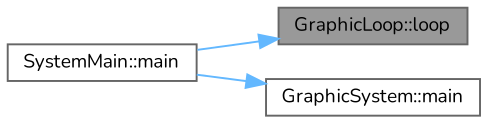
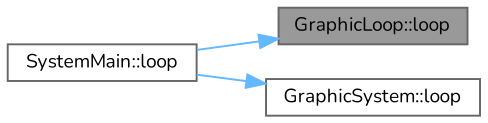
node "SystemMain::main": label "SystemMain::main" -> "SystemMain::loop"
node "GraphicSystem::main": label "GraphicSystem::main" -> "GraphicSystem::loop"
